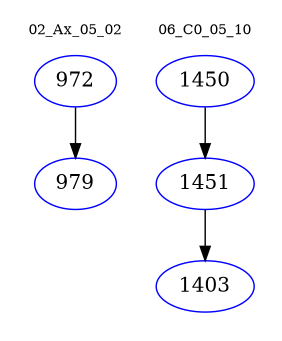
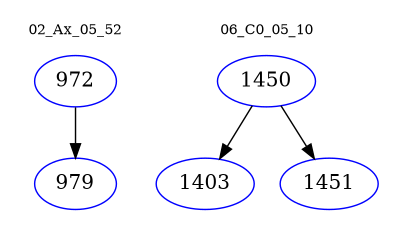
cluster "02_Ax_05_02": label "02_Ax_05_02" -> "02_Ax_05_52"
edge "1451" -> "1403": now "1450" -> "1403"
